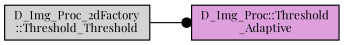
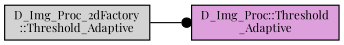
node "D_Img_Proc_2dFactory ::Threshold_Threshold": label "D_Img_Proc_2dFactory ::Threshold_Threshold" -> "D_Img_Proc_2dFactory ::Threshold_Adaptive"
